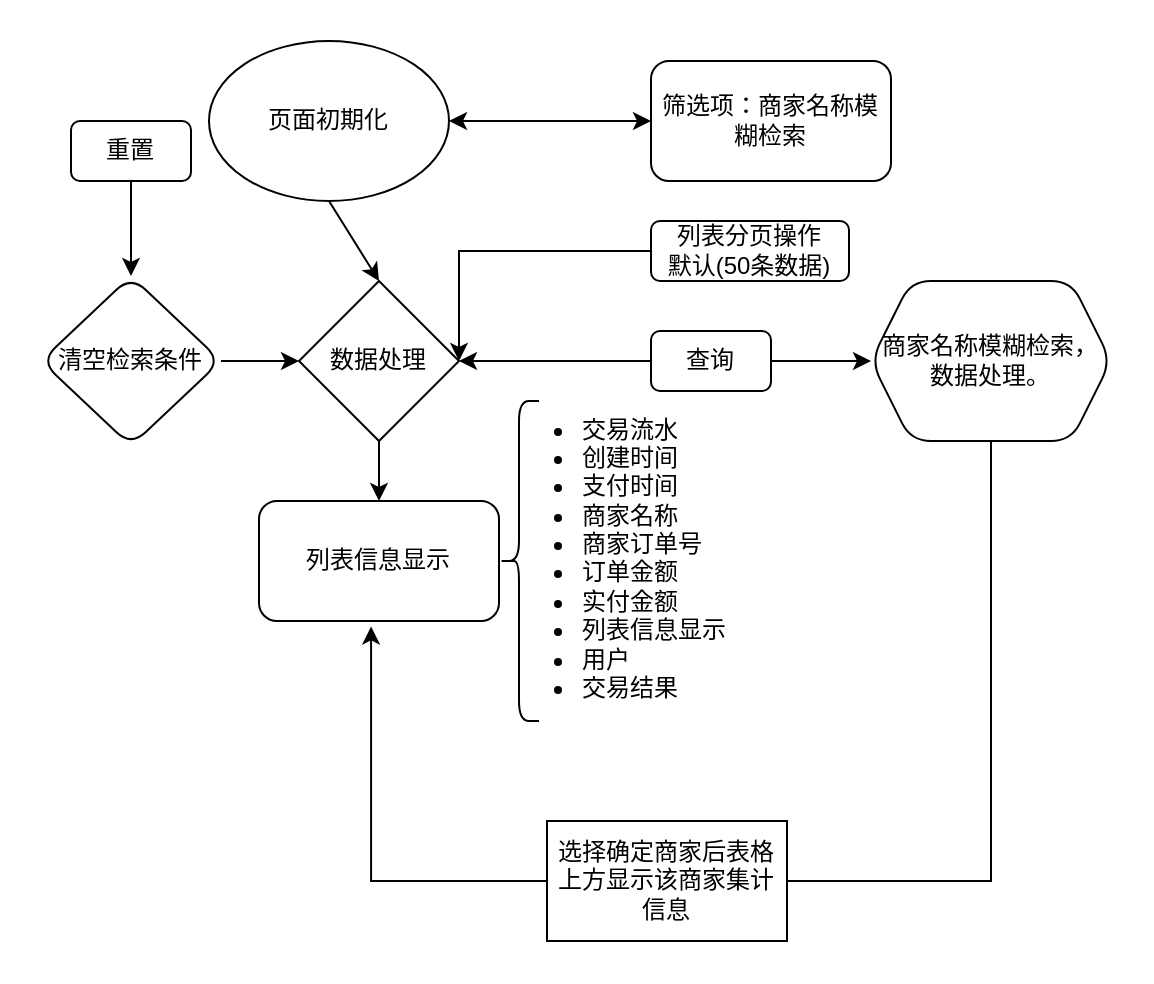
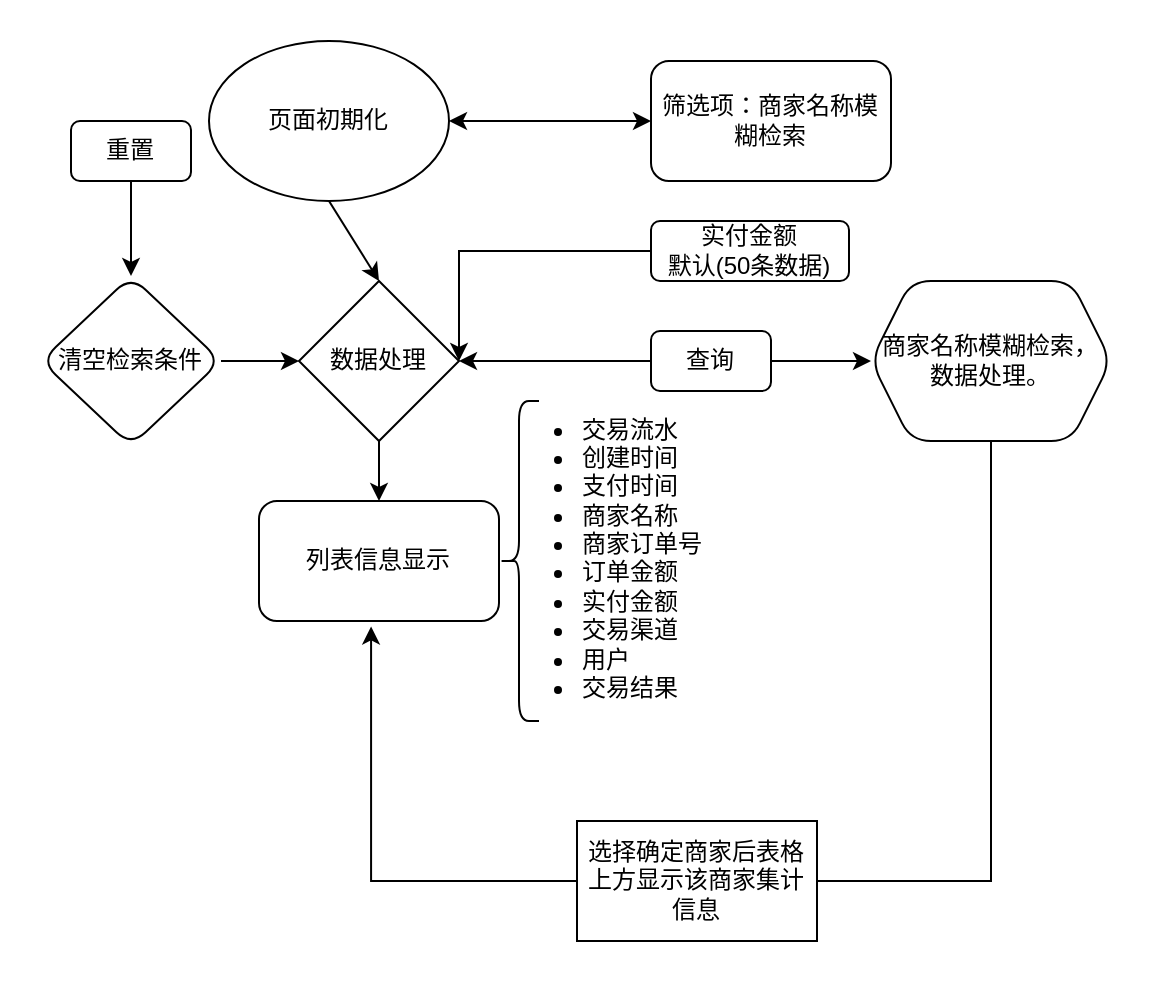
node "列表分页操作 默认(50条数据)": label "列表分页操作 默认(50条数据)" -> "实付金额 默认(50条数据)"
node "交易流水 创建时间 支付时间 商家名称 商家订单号 订单金额 实付金额 列表信息显示 用户 交易结果": label "交易流水 创建时间 支付时间 商家名称 商家订单号 订单金额 实付金额 列表信息显示 用户 交易结果" -> "交易流水 创建时间 支付时间 商家名称 商家订单号 订单金额 实付金额 交易渠道 用户 交易结果"
node "选择确定商家后表格上方显示该商家集计信息": moved (667, 881) -> (697, 881)
